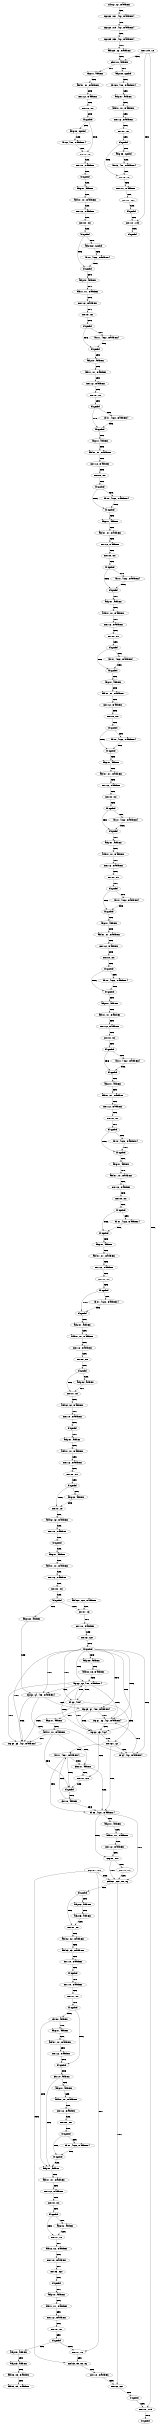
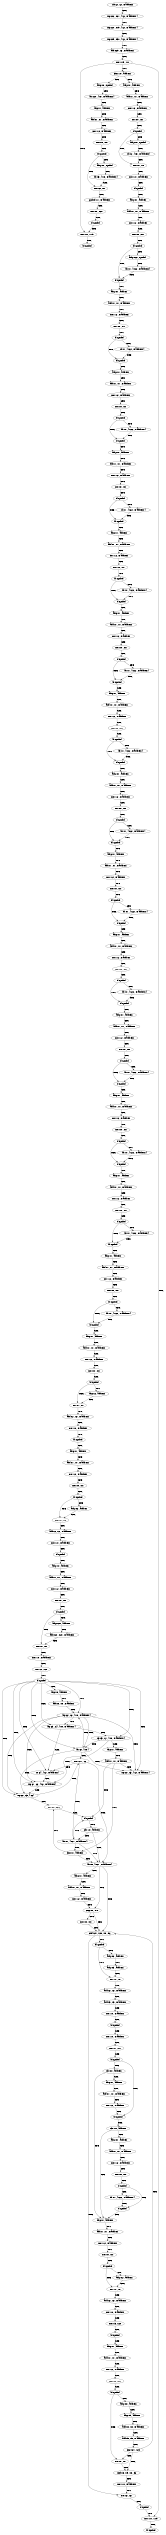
edge "add x29 , sp , # address" -> "cbnz w0 , address": now "add x29 , sp , # address" -> "mov w19 , w0"
node "mov w1 , # address": label "mov w1 , # address" -> "symbol w1 , # address"
edge "adrp x20 , address" -> "ldp q3 , q4 , [ x8 , # address ]": now "adrp x20 , address" -> "add x20 , x20 , # address"
edge "ldp q3 , q4 , [ x8 , # address ]" -> "stp q0 , q3 , [ sp , # address ]": removed, label "DFG"
edge "ldp q5 , q1 , [ x8 , # address ]" -> "stp q0 , q5 , [ sp ]": now "ldp q5 , q1 , [ x8 , # address ]" -> "ldr q0 , [ x8 ]"
edge "add x9 , x9 , # address" -> "cmp x21 , x20": added, label "CFG"
